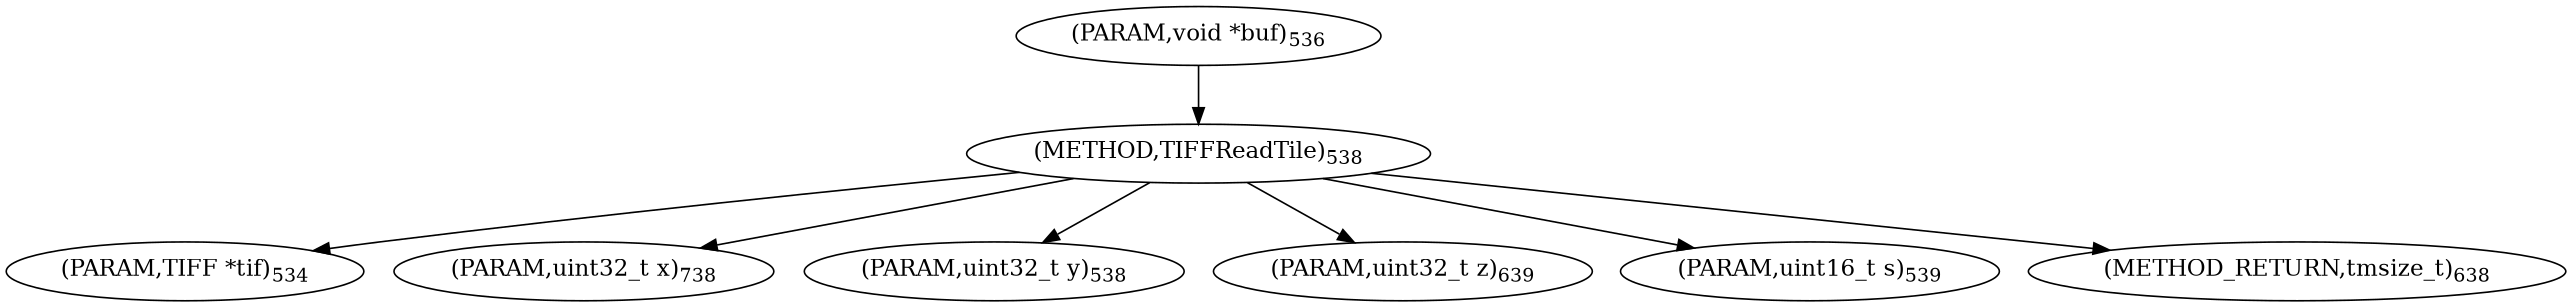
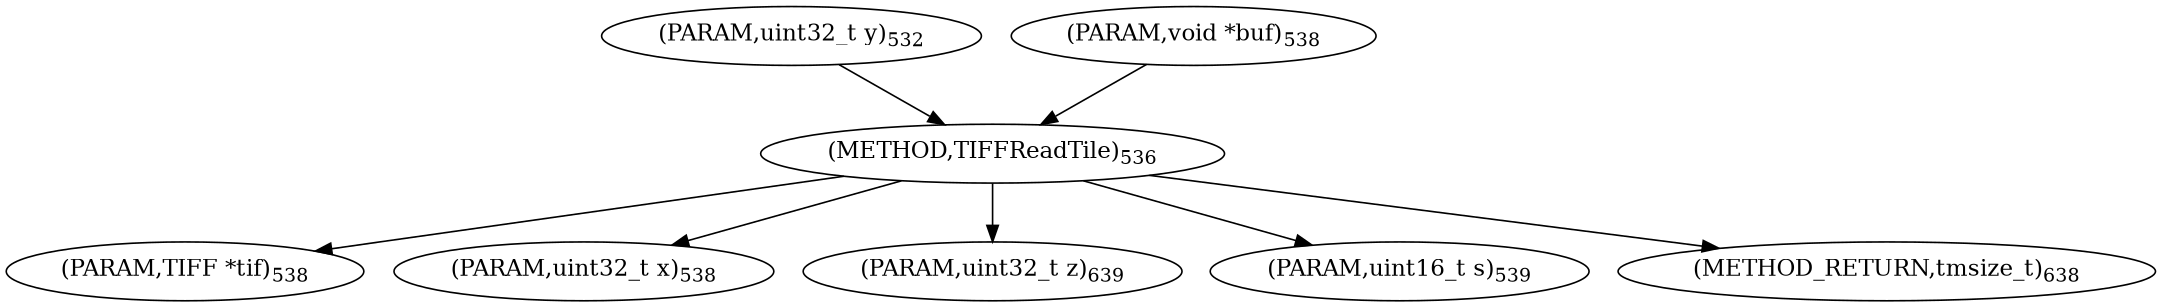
node "(PARAM,void *buf)": text "536" -> "538"
node "(METHOD,TIFFReadTile)": text "538" -> "536"
edge "(METHOD,TIFFReadTile)" -> "(PARAM,uint32_t y)": reversed
node "(PARAM,TIFF *tif)": text "534" -> "538"
node "(PARAM,uint32_t x)": text "738" -> "538"
node "(PARAM,uint32_t y)": text "538" -> "532"
